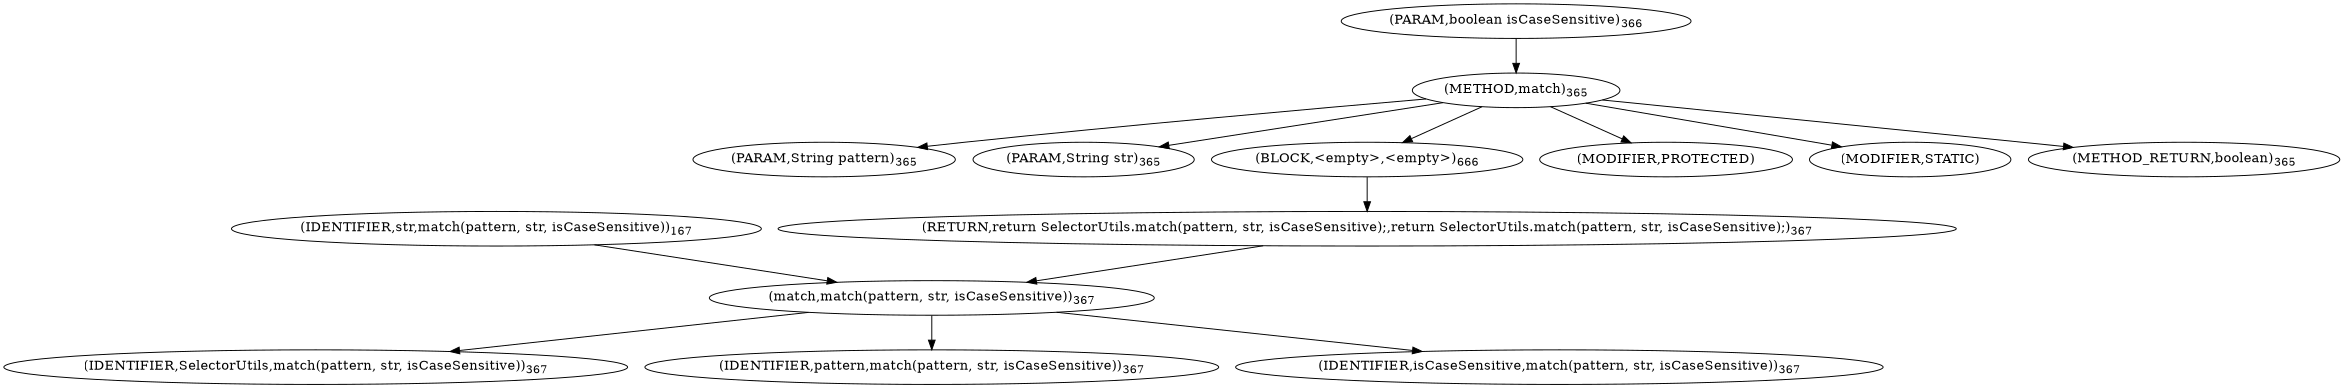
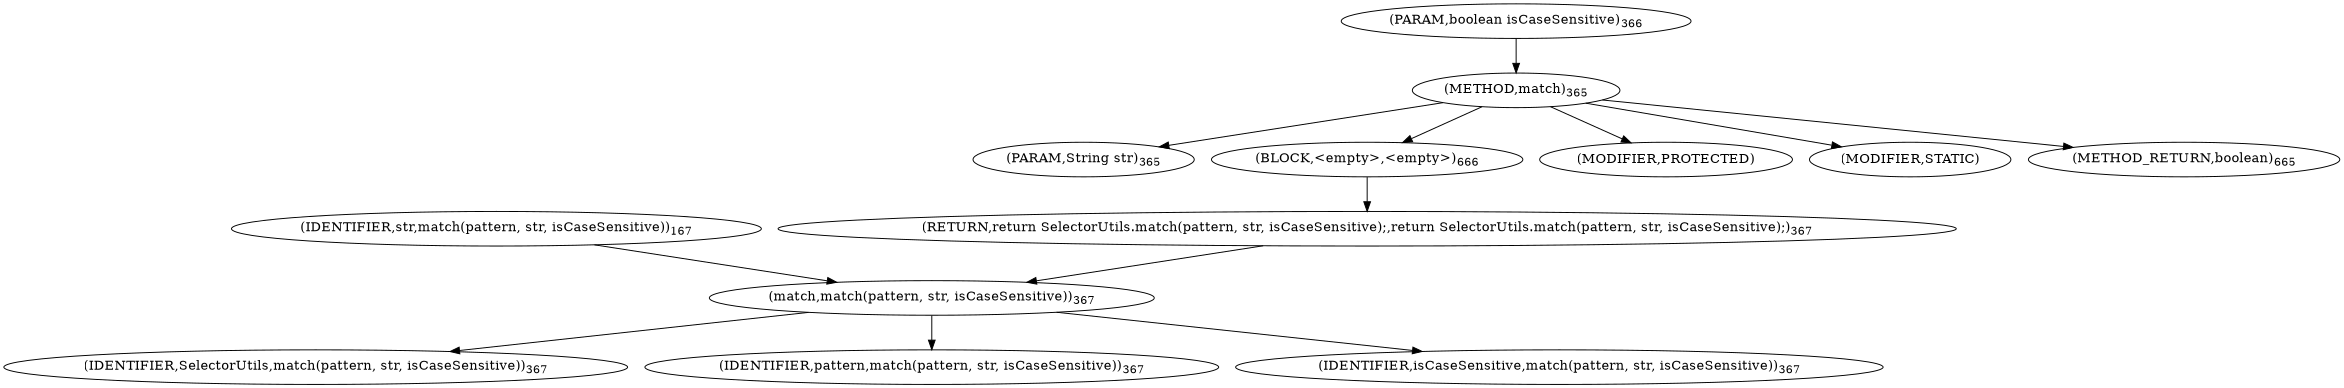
node "(METHOD_RETURN,boolean)": text "365" -> "665"
node "(PARAM,String pattern)": removed
